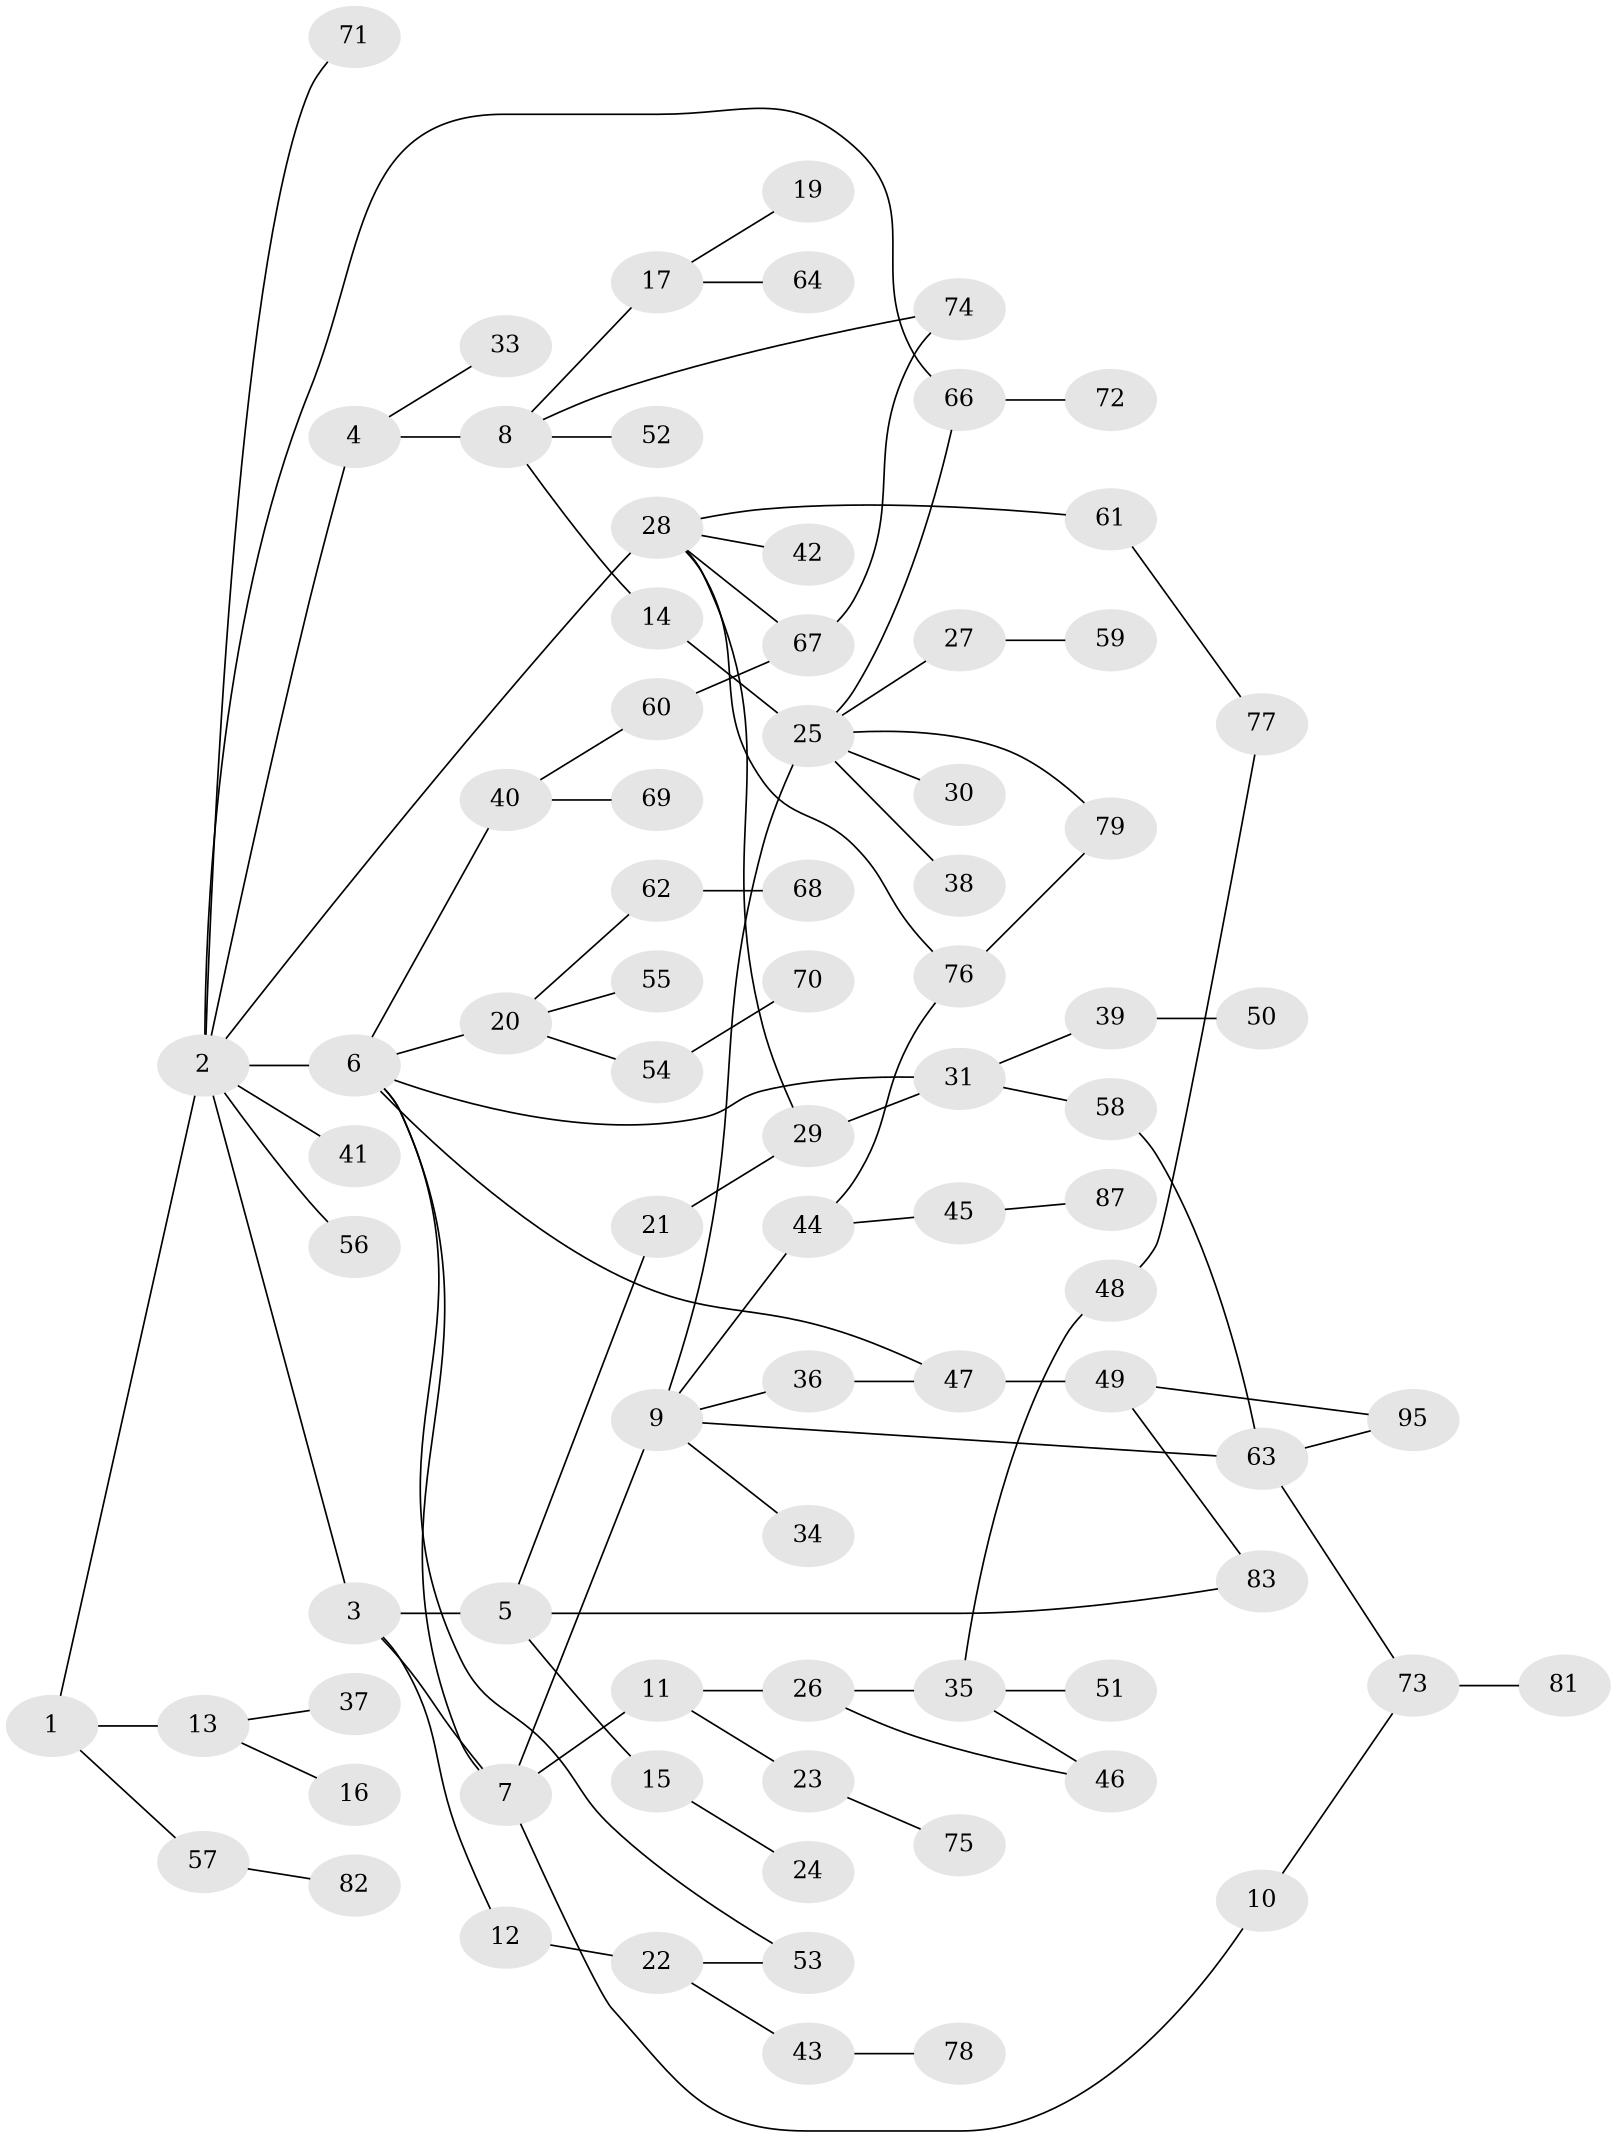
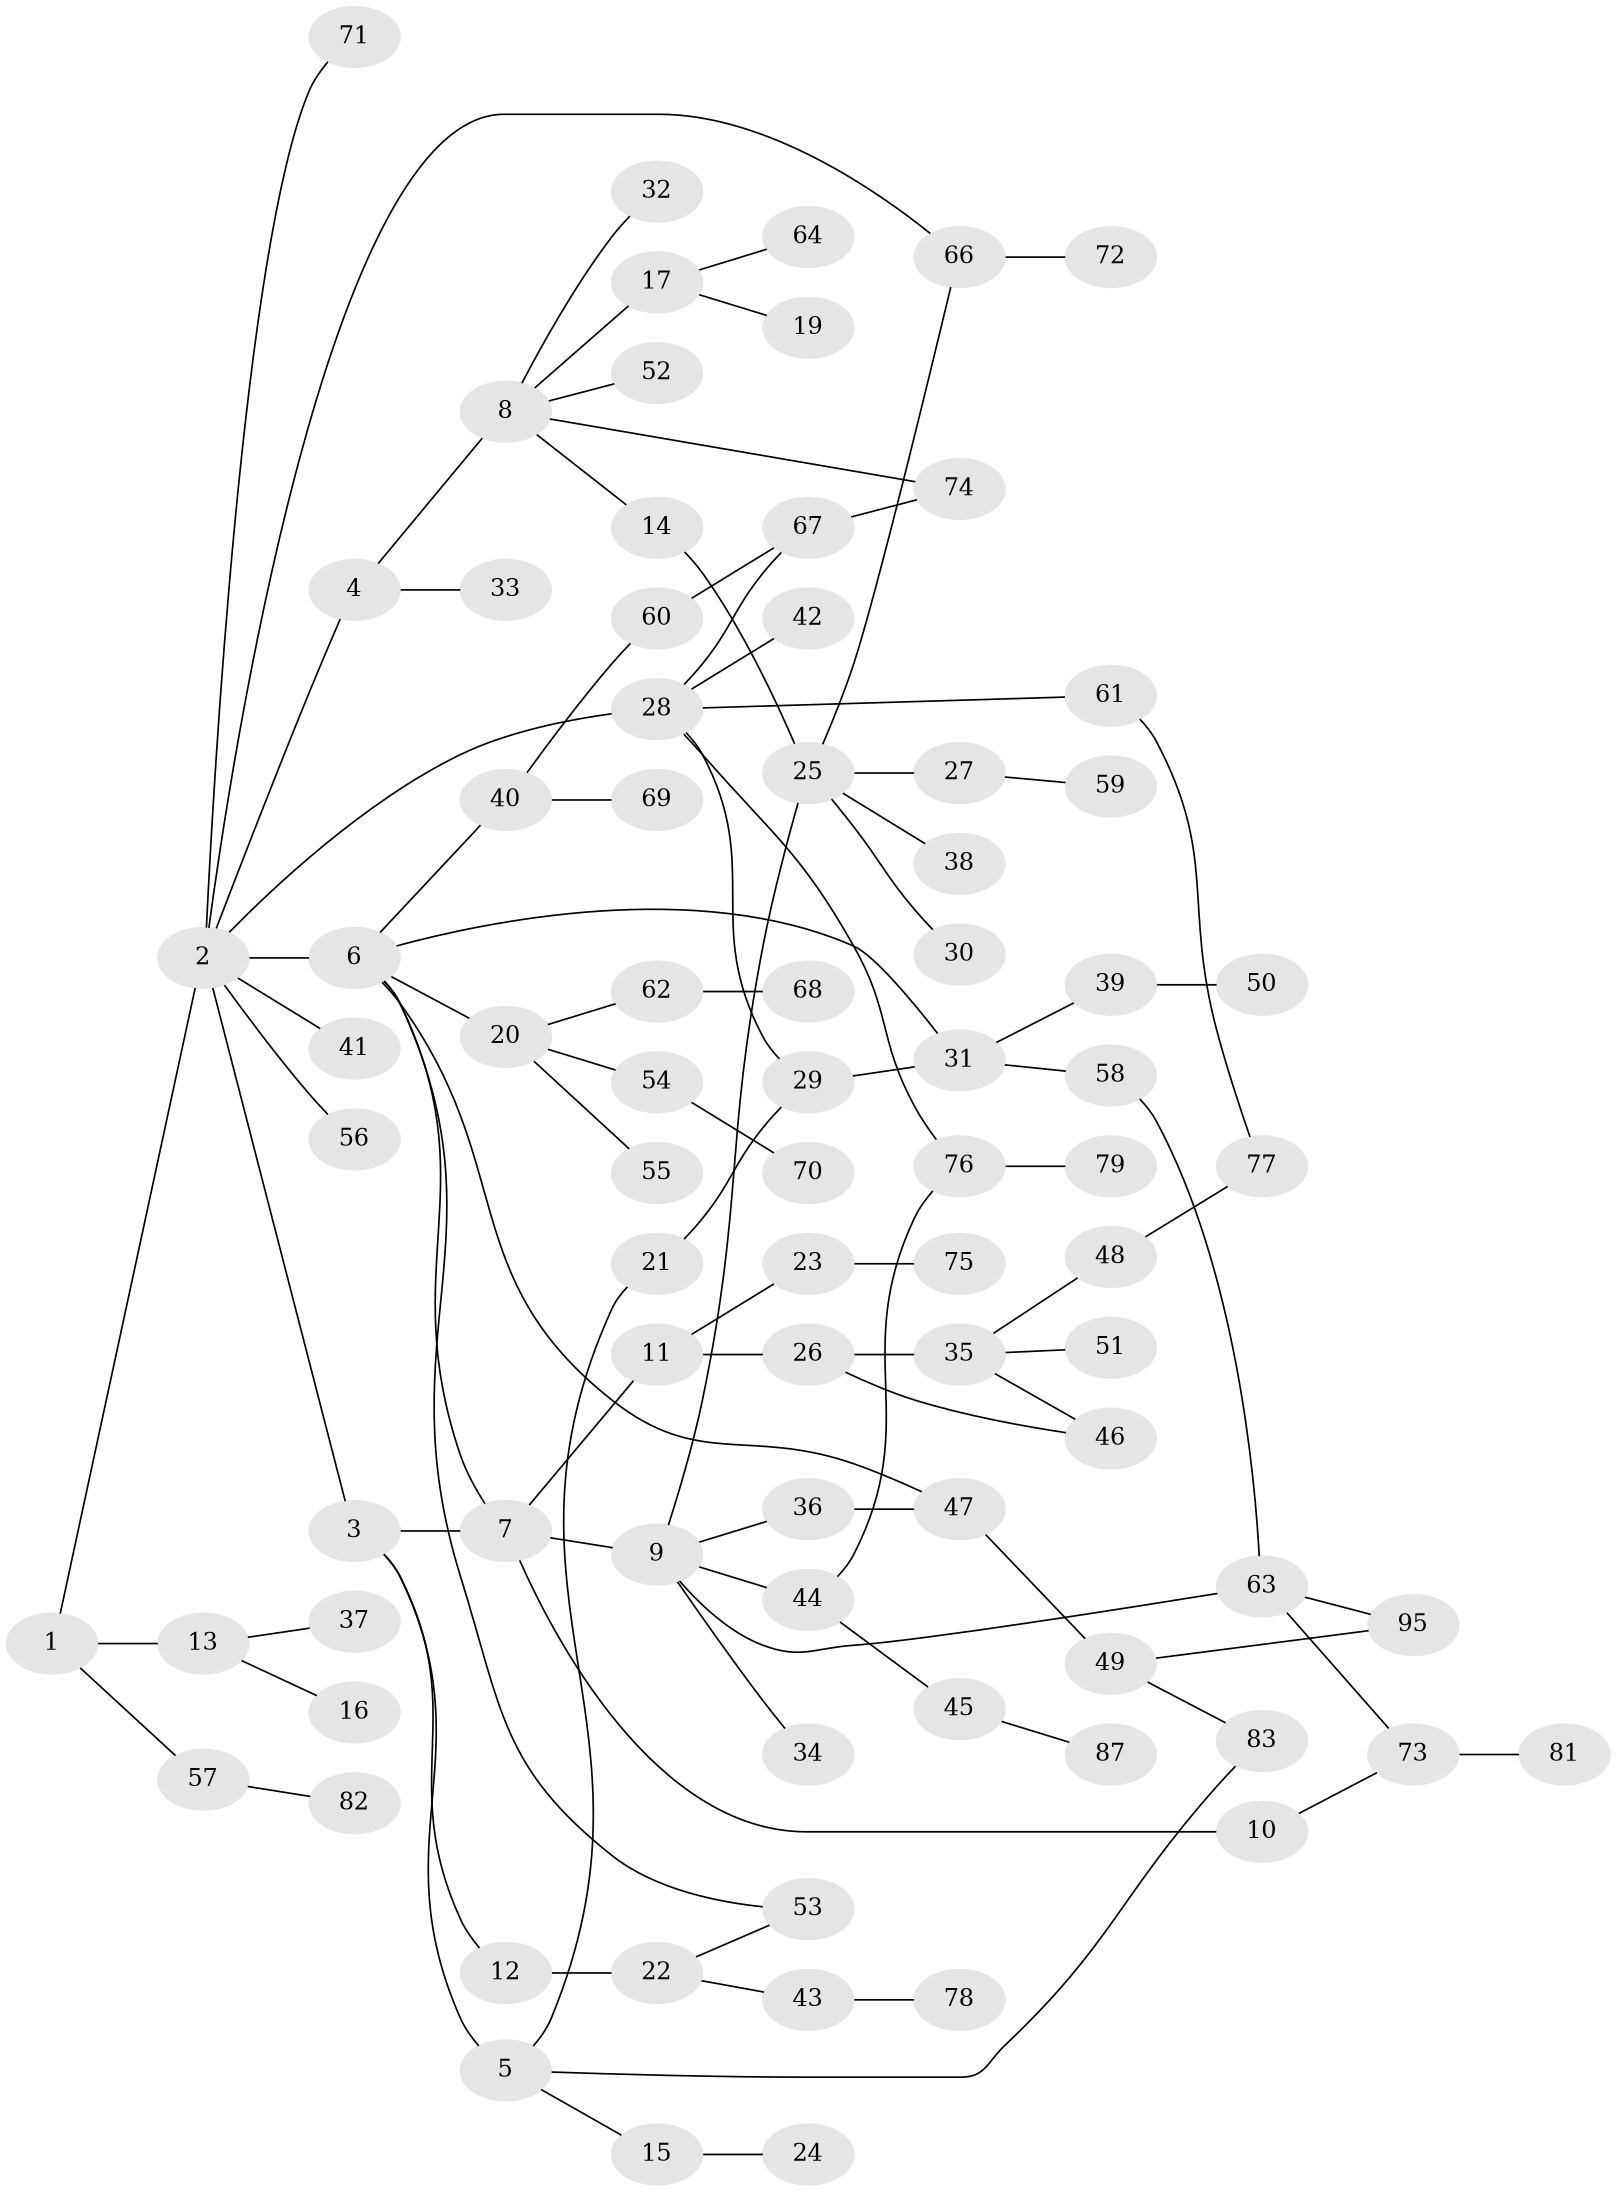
node "32": added
edge "25" -- "79": removed
